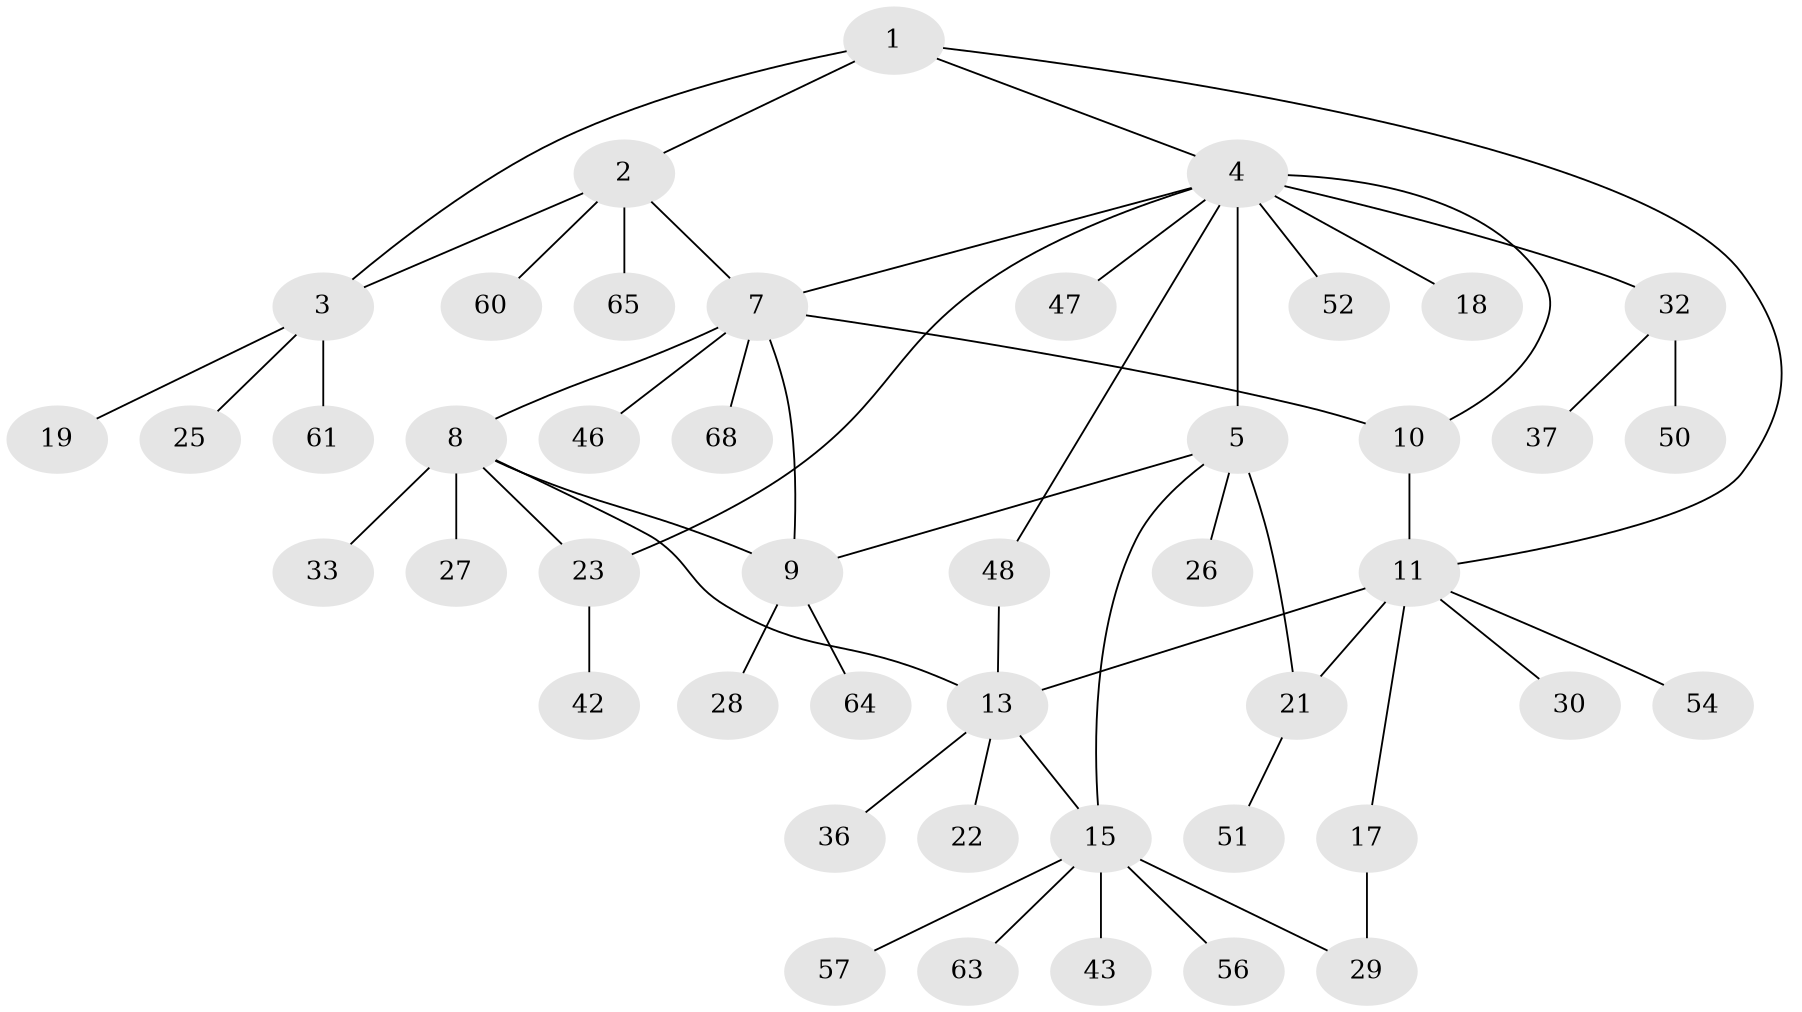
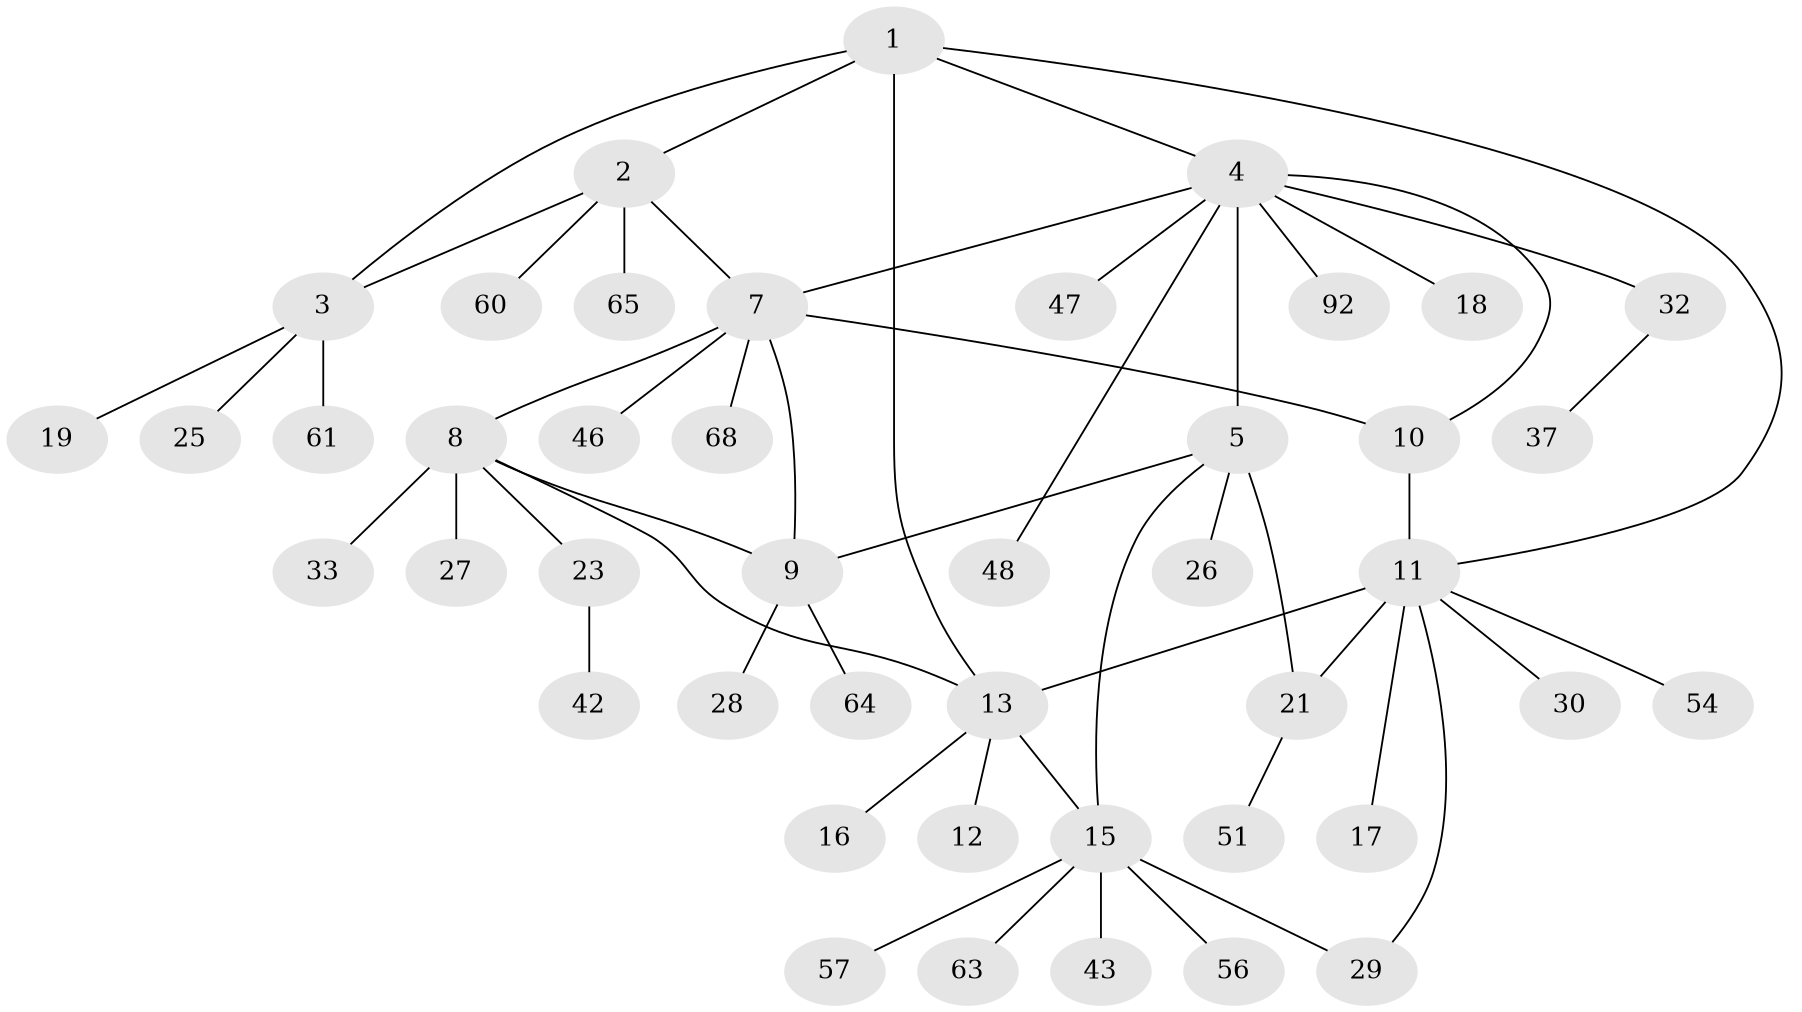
node "52": label "52" -> "92"
edge "4" -- "23": removed
node "50": removed
edge "48" -- "13": now "1" -- "13"
node "36": label "36" -> "16"
node "22": label "22" -> "12"
edge "17" -- "29": now "11" -- "29"
